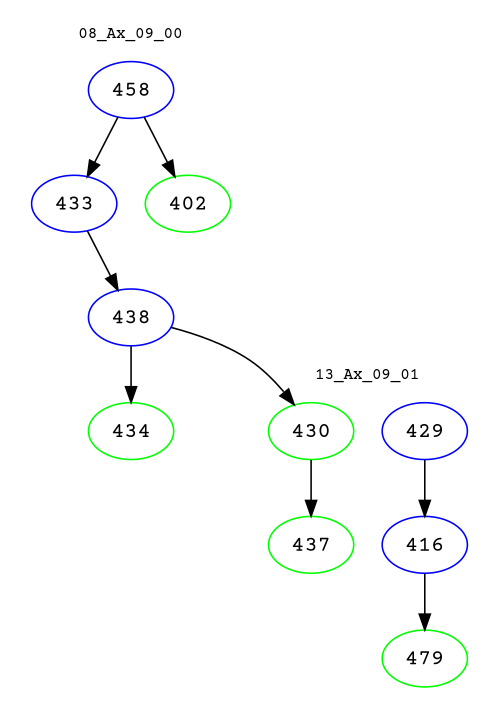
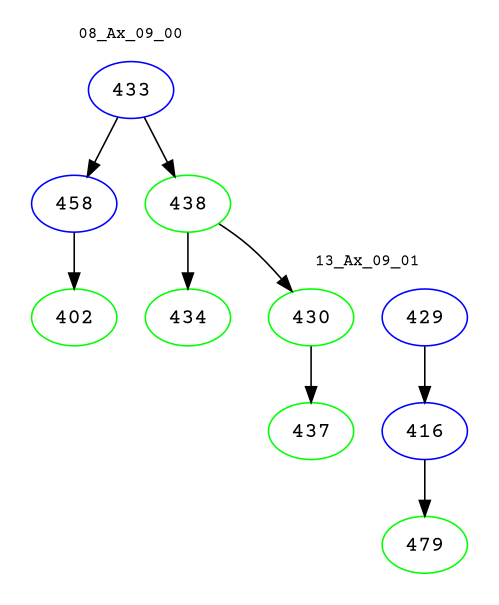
edge "458" -> "433": reversed
node "438": color blue -> green
